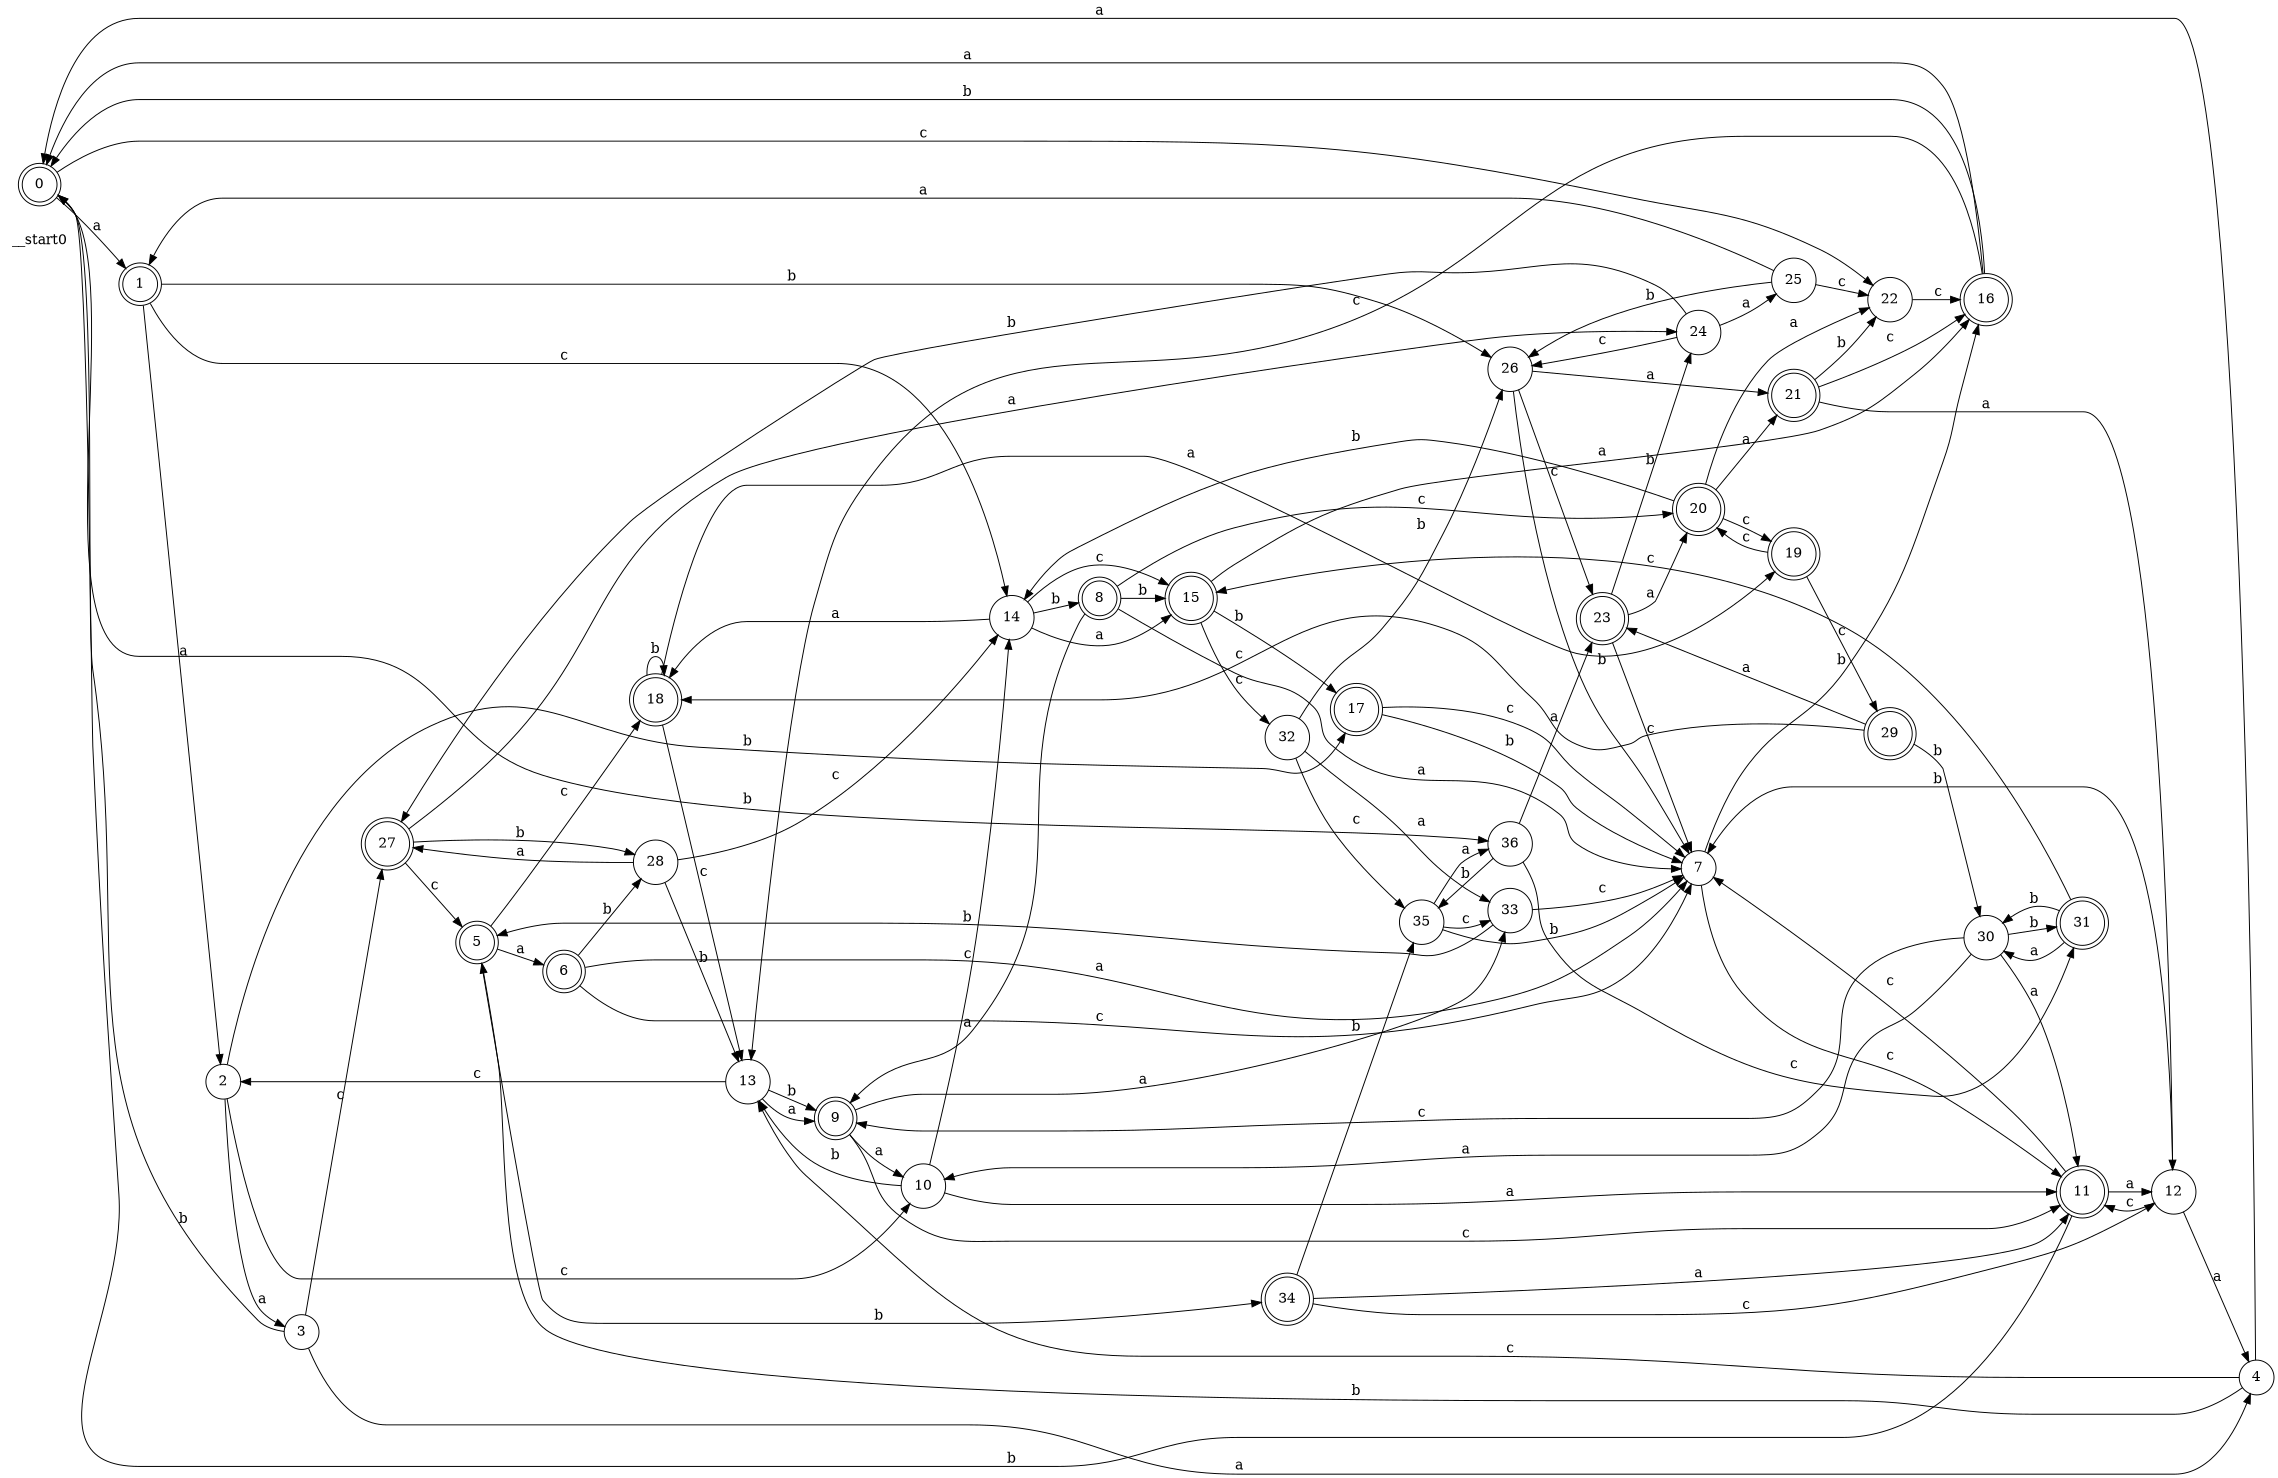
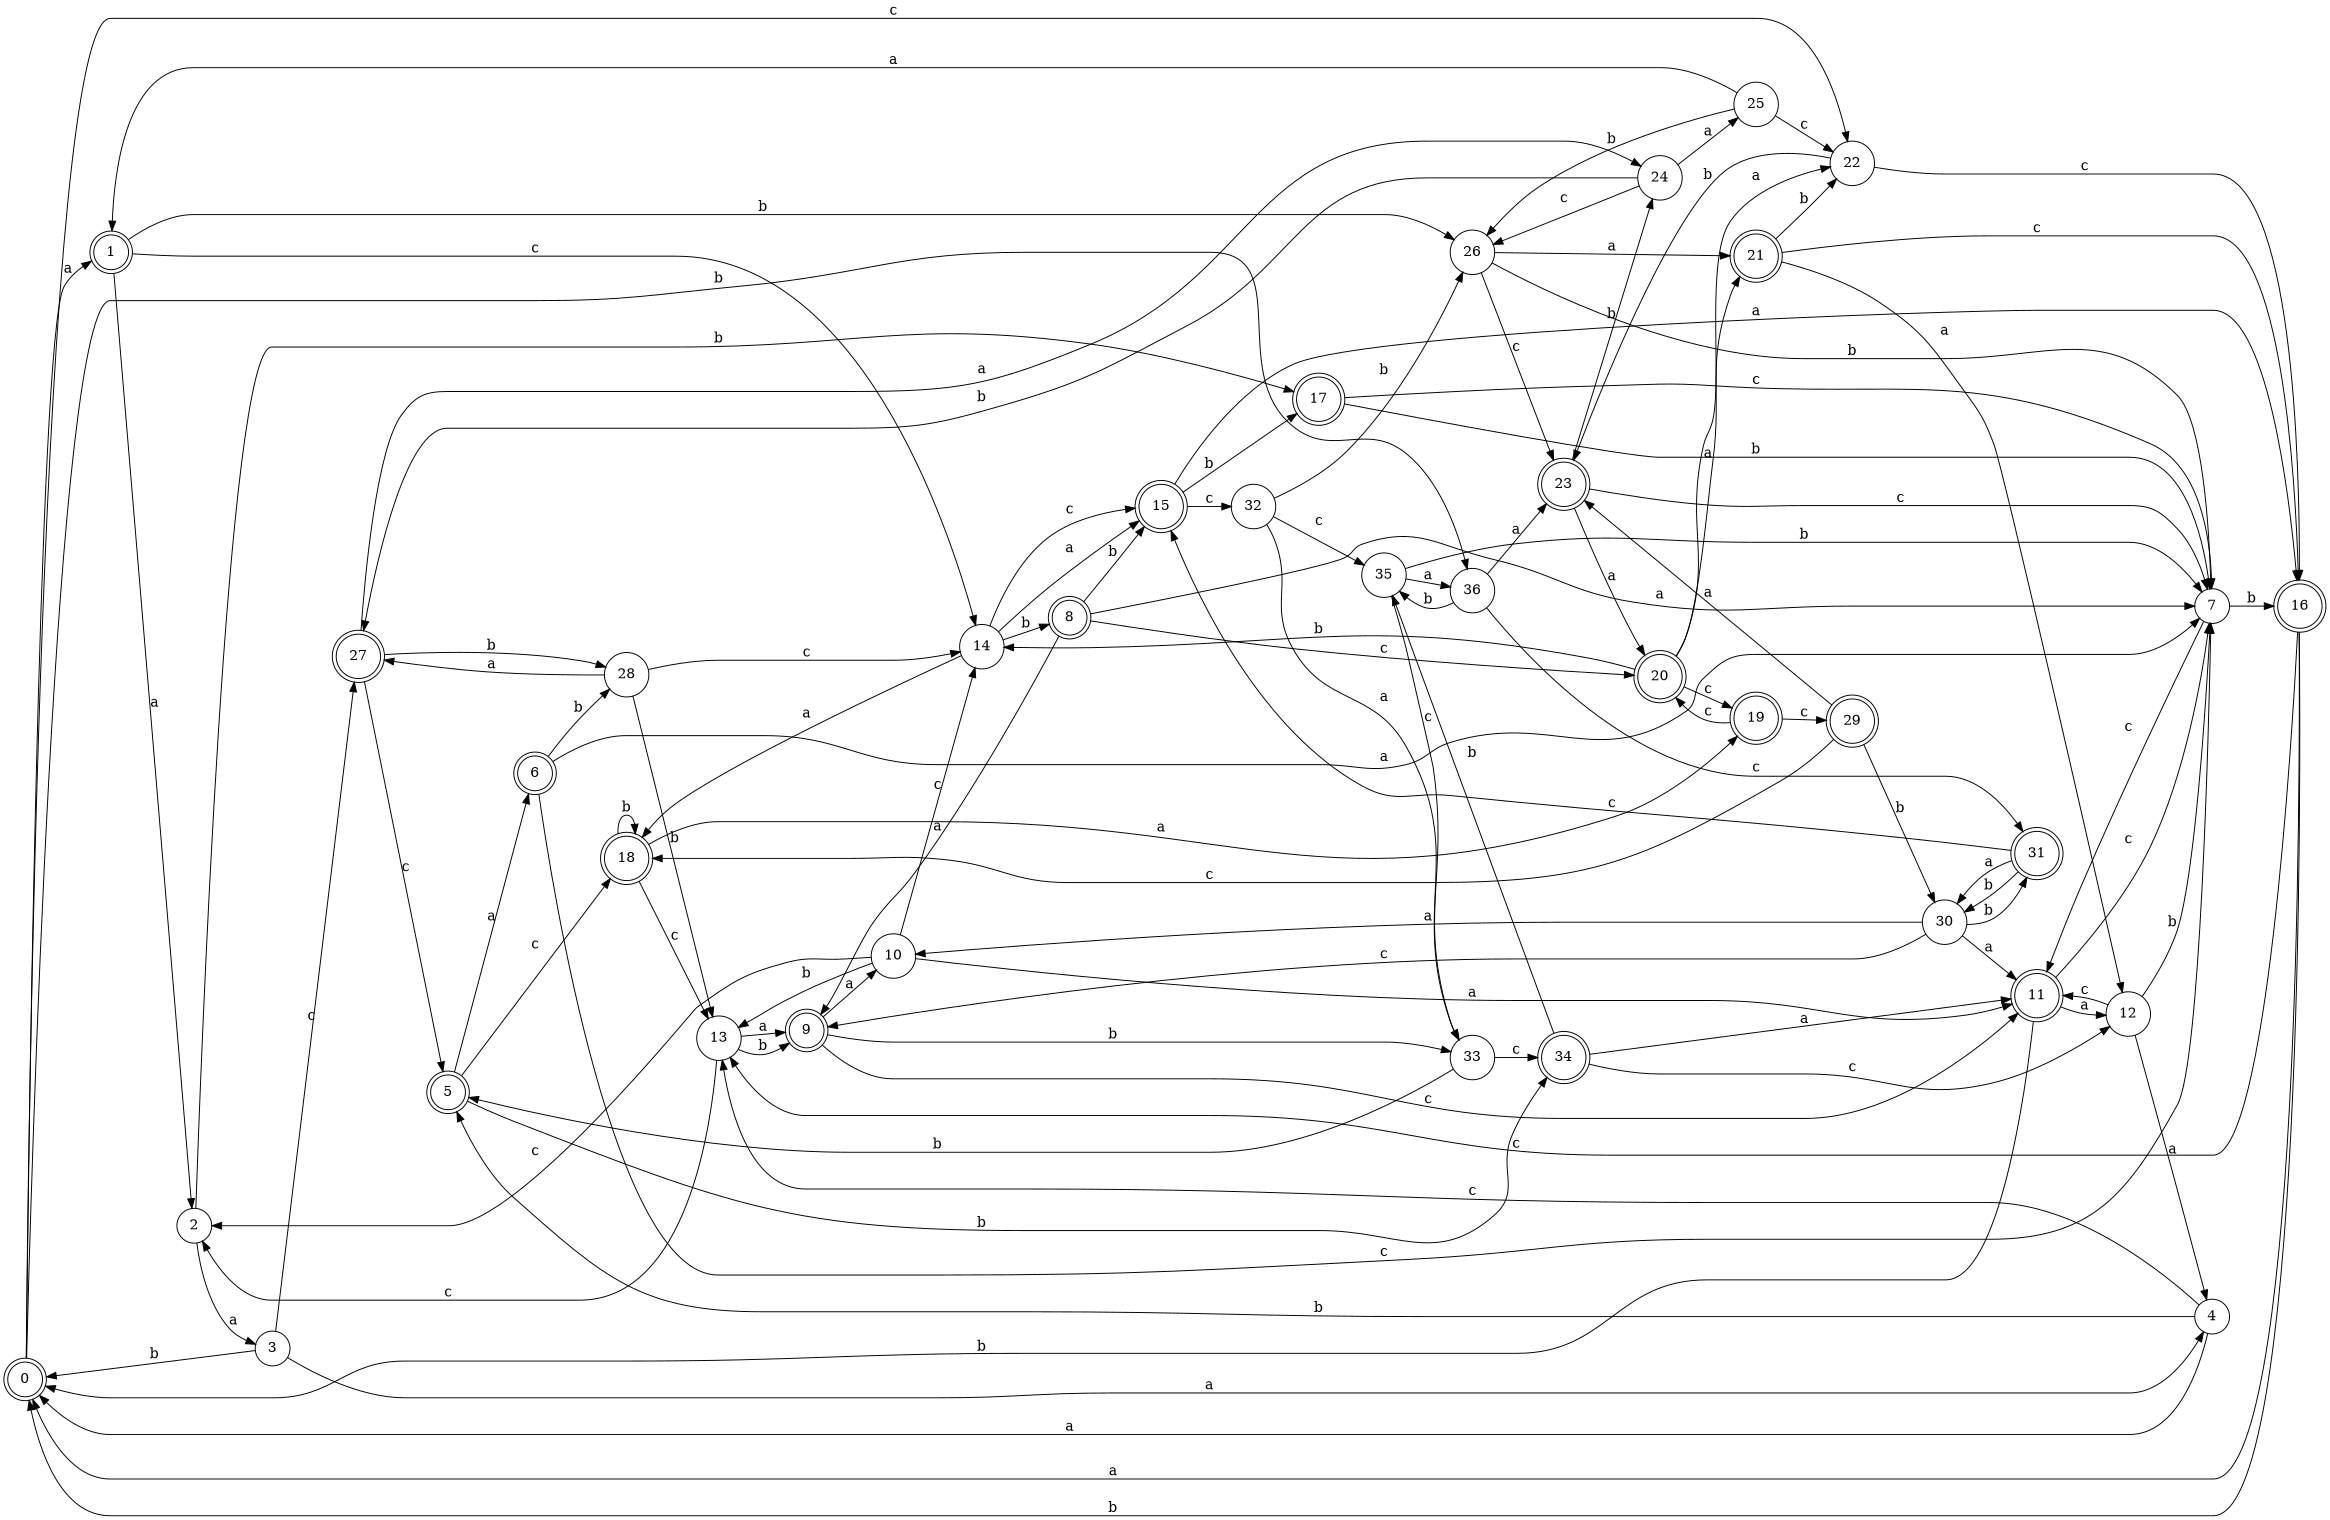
node "__start0": removed
edge "22" -> "23": added, label "b"
edge "33" -> "7": now "33" -> "34"
edge "9" -> "33": label "a" -> "b"
edge "2" -> "10": reversed
